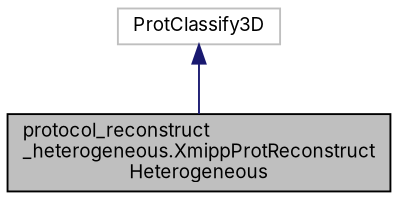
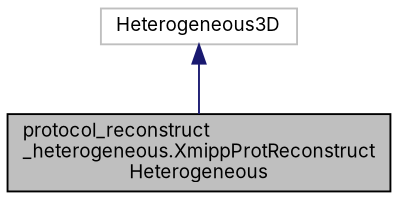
node "ProtClassify3D": label "ProtClassify3D" -> "Heterogeneous3D"
